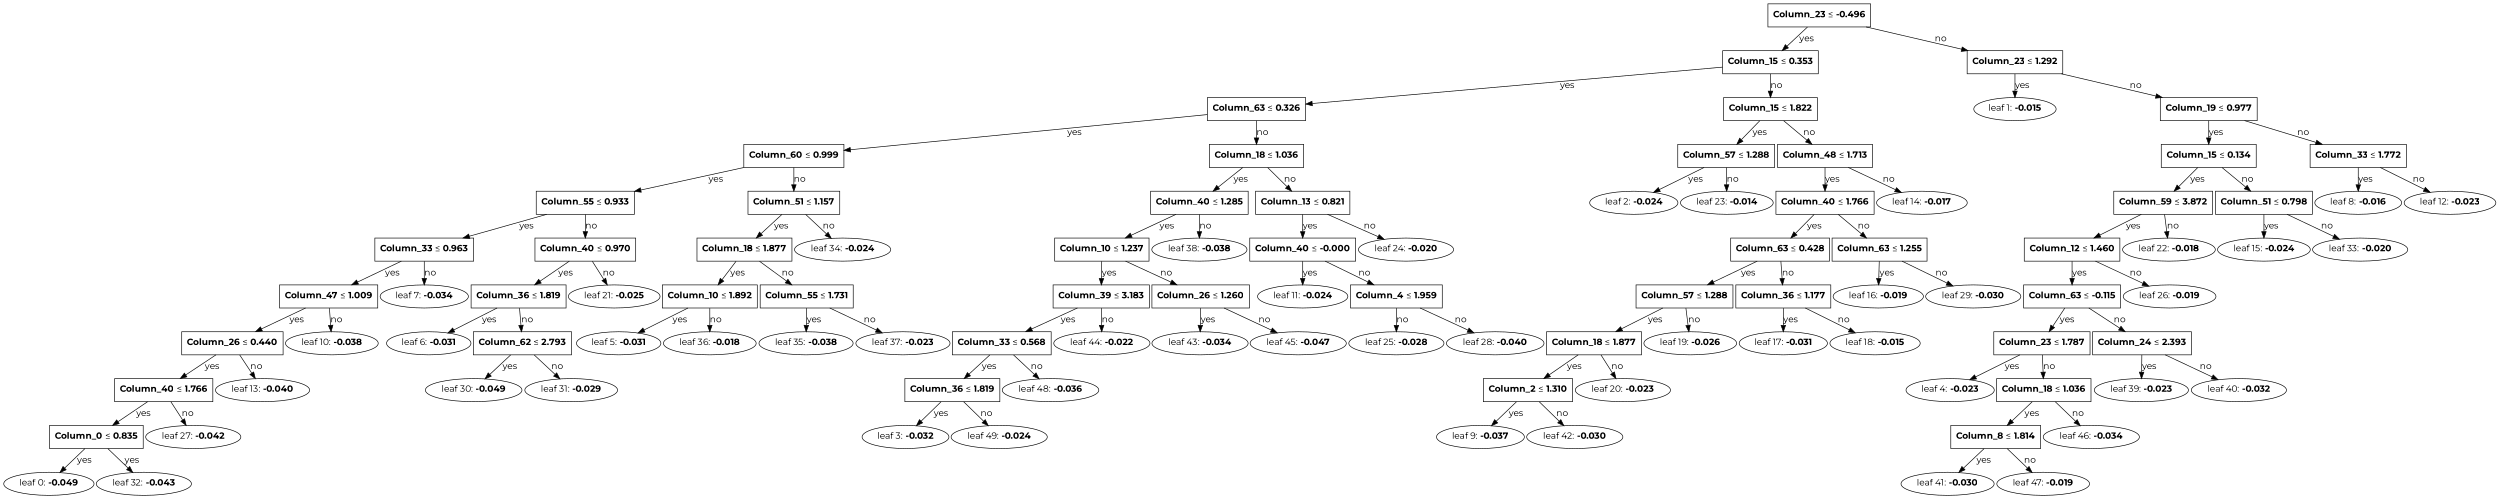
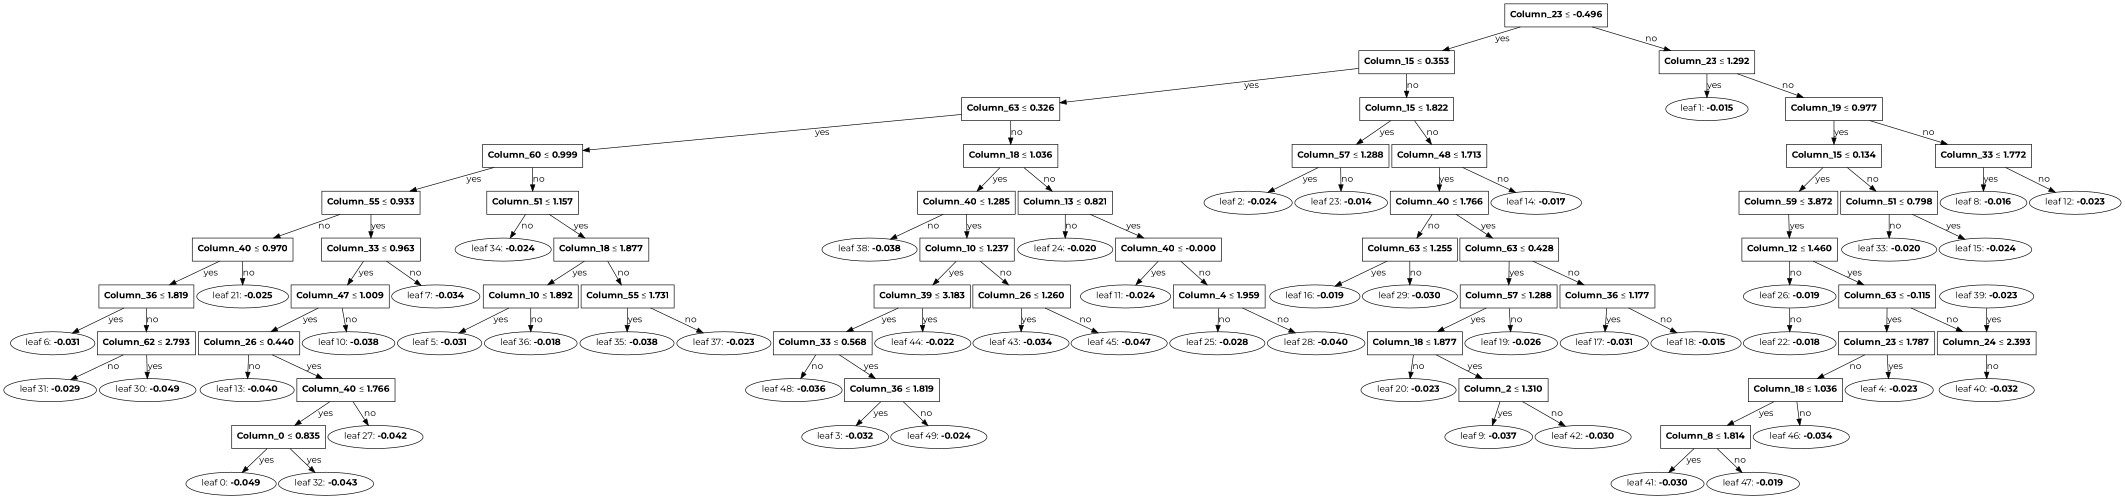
edge "Column_59" -> "leaf 22:": now "leaf 26:" -> "leaf 22:"
edge "Column_39" -> "leaf 44:": label "no" -> "yes"
edge "Column_24" -> "leaf 39:": reversed
